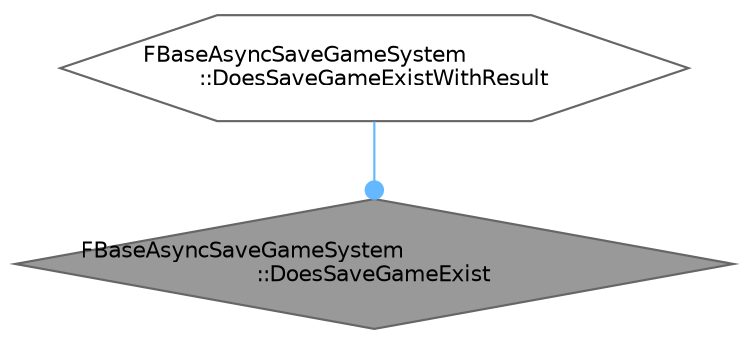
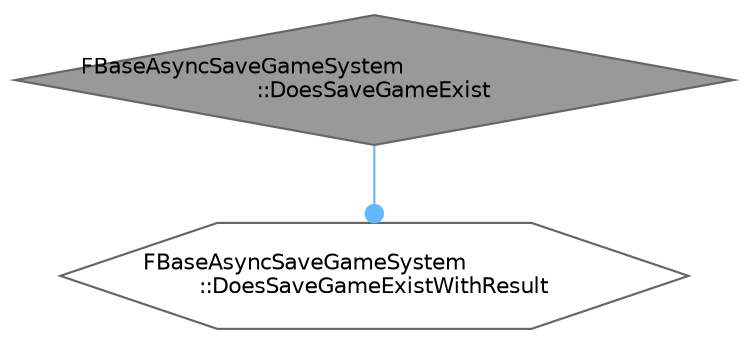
edge "FBaseAsyncSaveGameSystem ::DoesSaveGameExistWithResult" -> "FBaseAsyncSaveGameSystem ::DoesSaveGameExist": reversed
